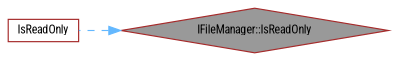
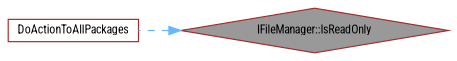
node "IsReadOnly": label "IsReadOnly" -> "DoActionToAllPackages"
